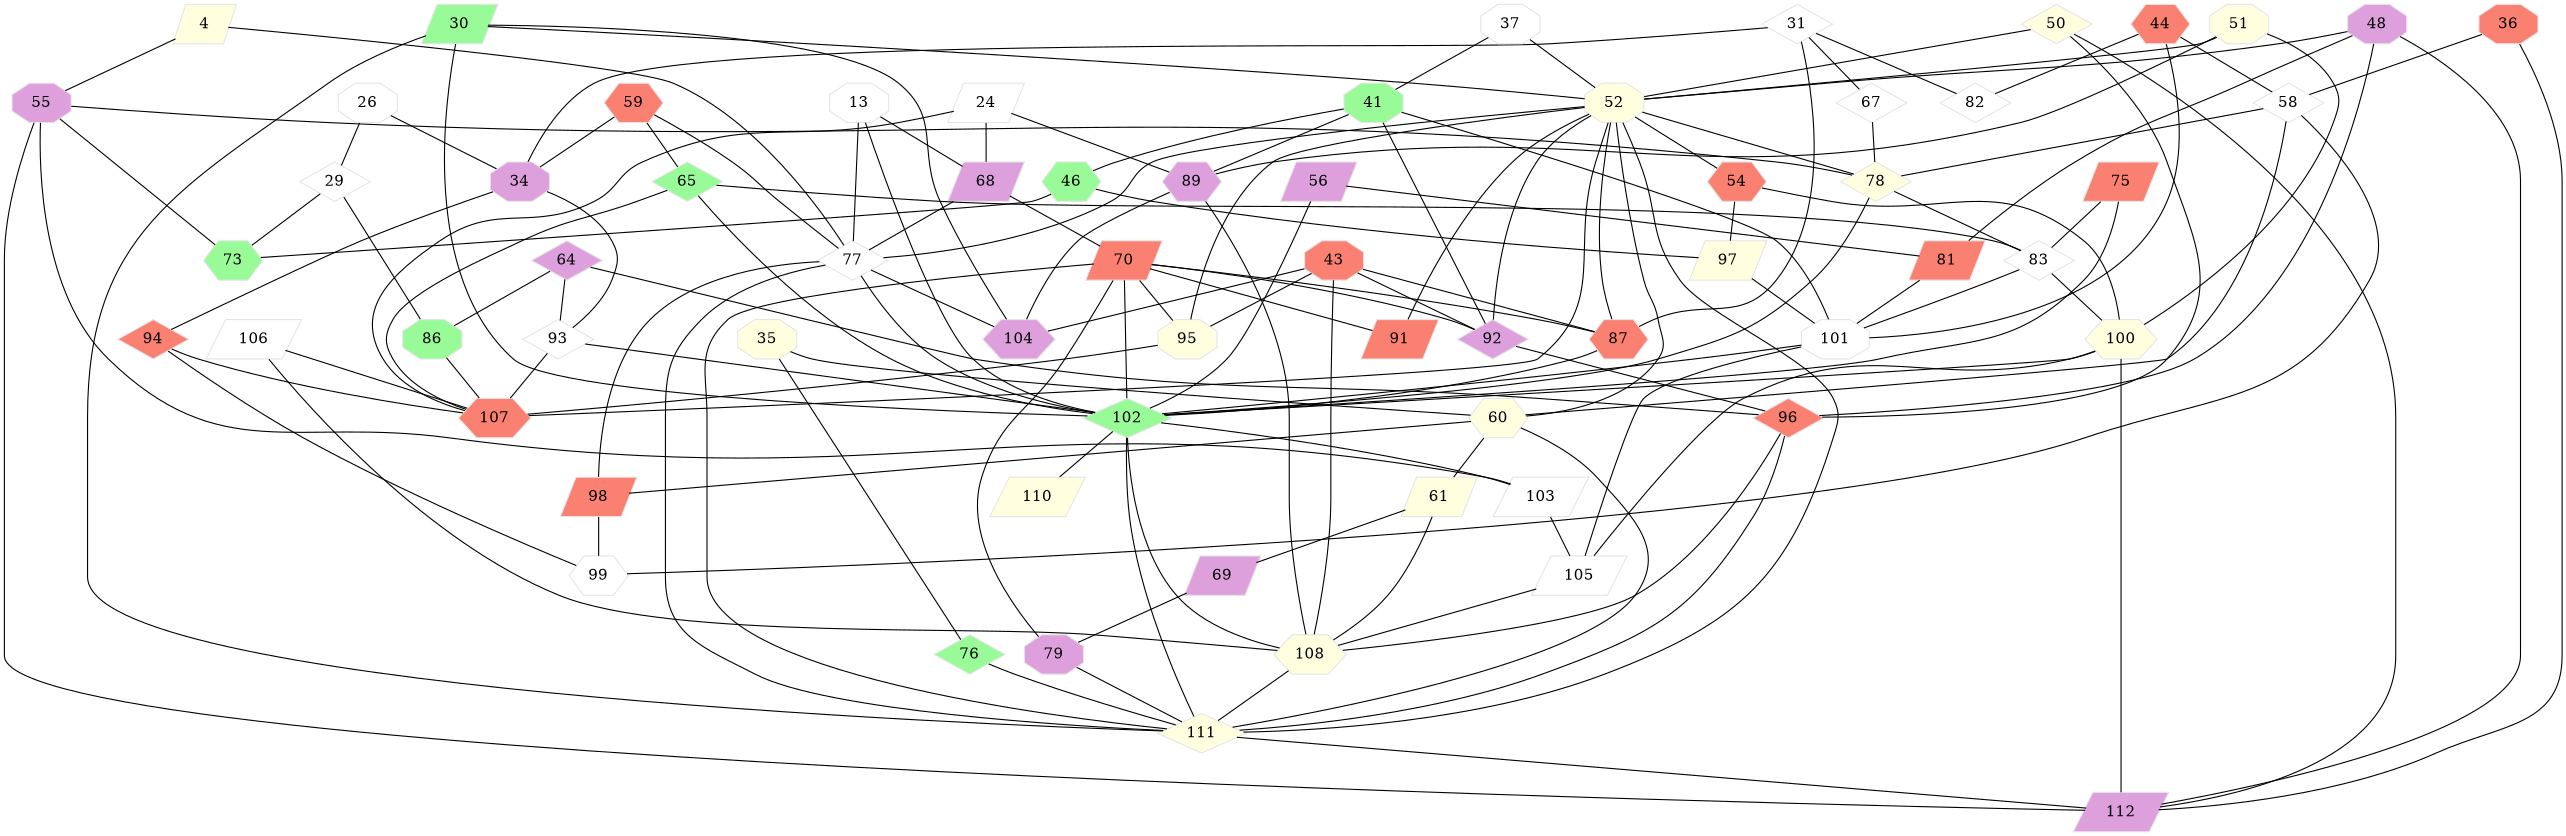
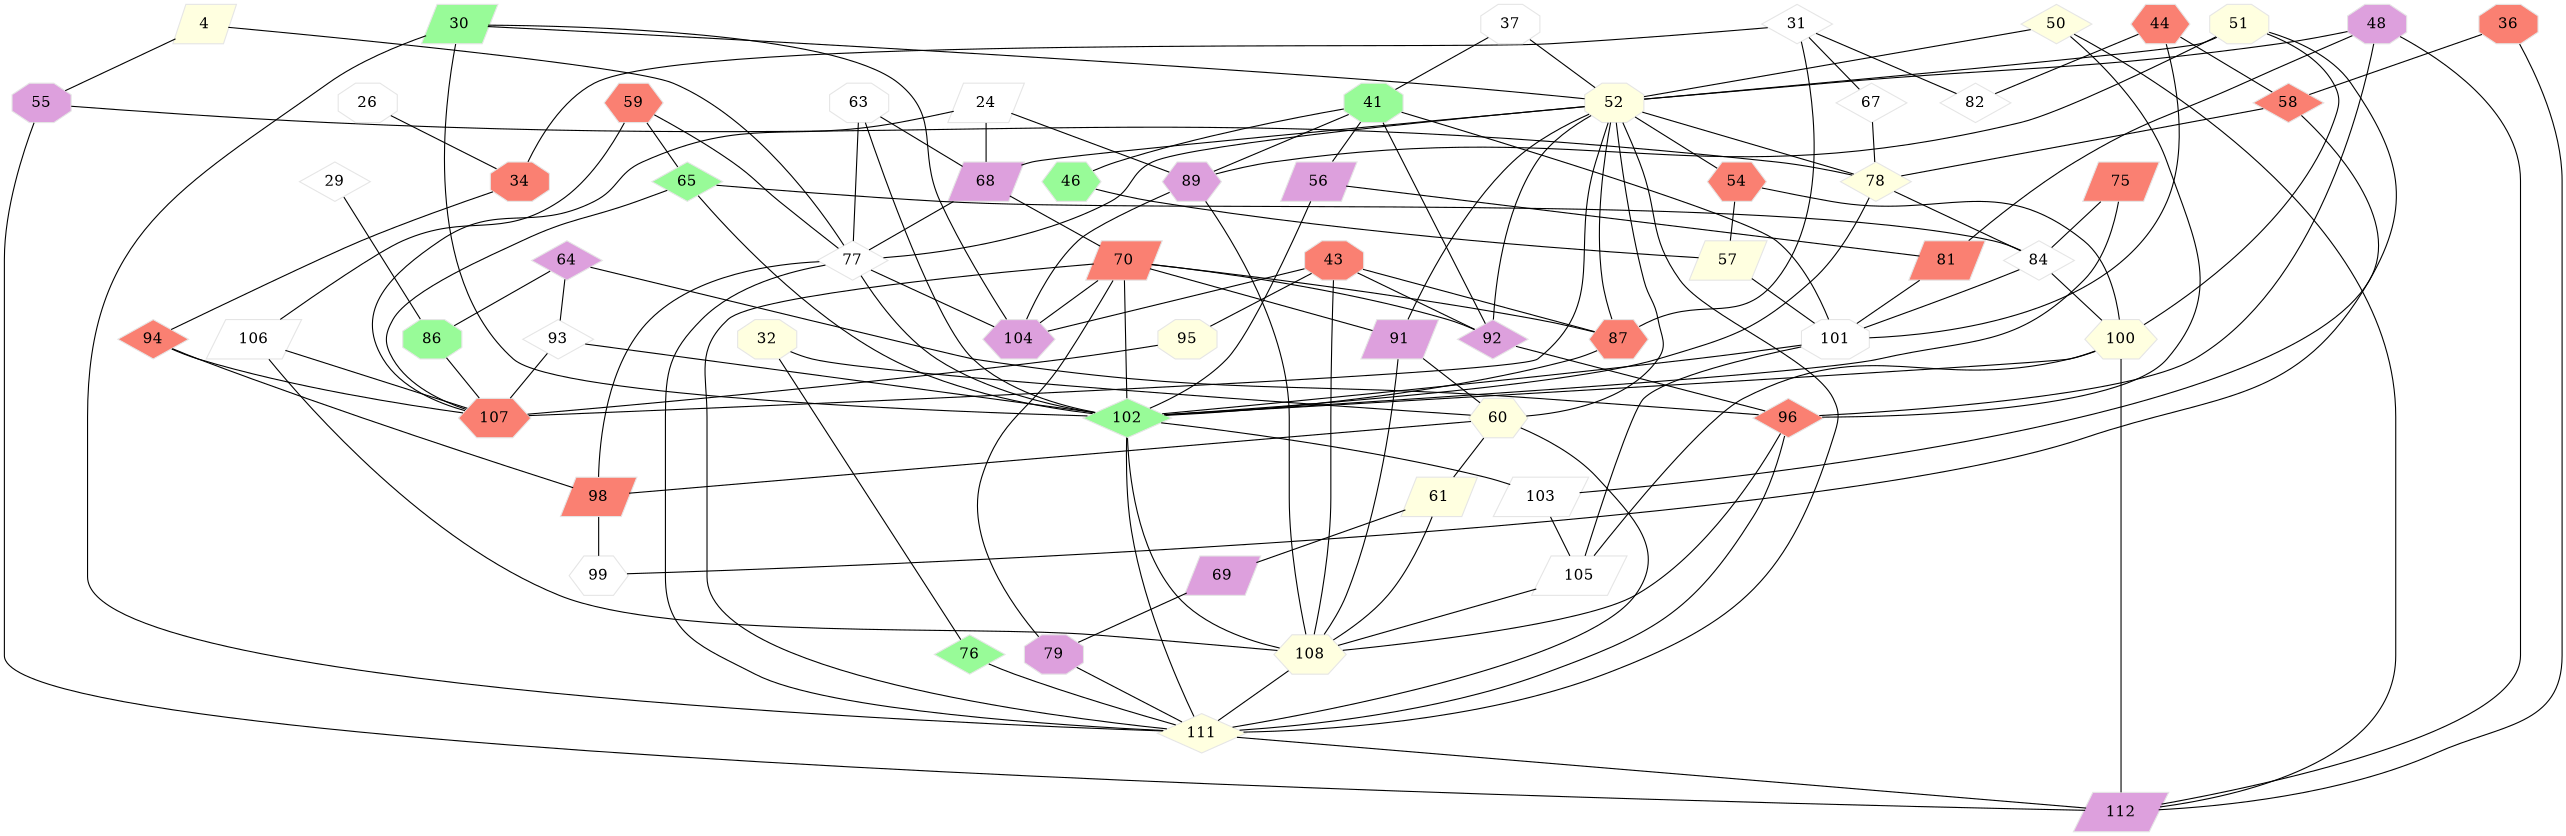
node "13": label "13" -> "63"
node "58": fillcolor white -> salmon
edge "59" -- "34": now "59" -- "106"
edge "41" -- "56": added
edge "26" -- "29": removed
edge "52" -- "95": now "52" -- "68"
node "34": fillcolor plum -> salmon
edge "34" -- "93": removed
node "73": removed
node "97": label "97" -> "57"
node "83": label "83" -> "84"
edge "70" -- "95": now "70" -- "104"
node "35": label "35" -> "32"
node "91": fillcolor salmon -> plum
edge "58" -- "60": now "91" -- "60"
edge "55" -- "103": now "51" -- "103"
edge "94" -- "99": now "94" -- "98"
node "110": removed
edge "91" -- "108": added
